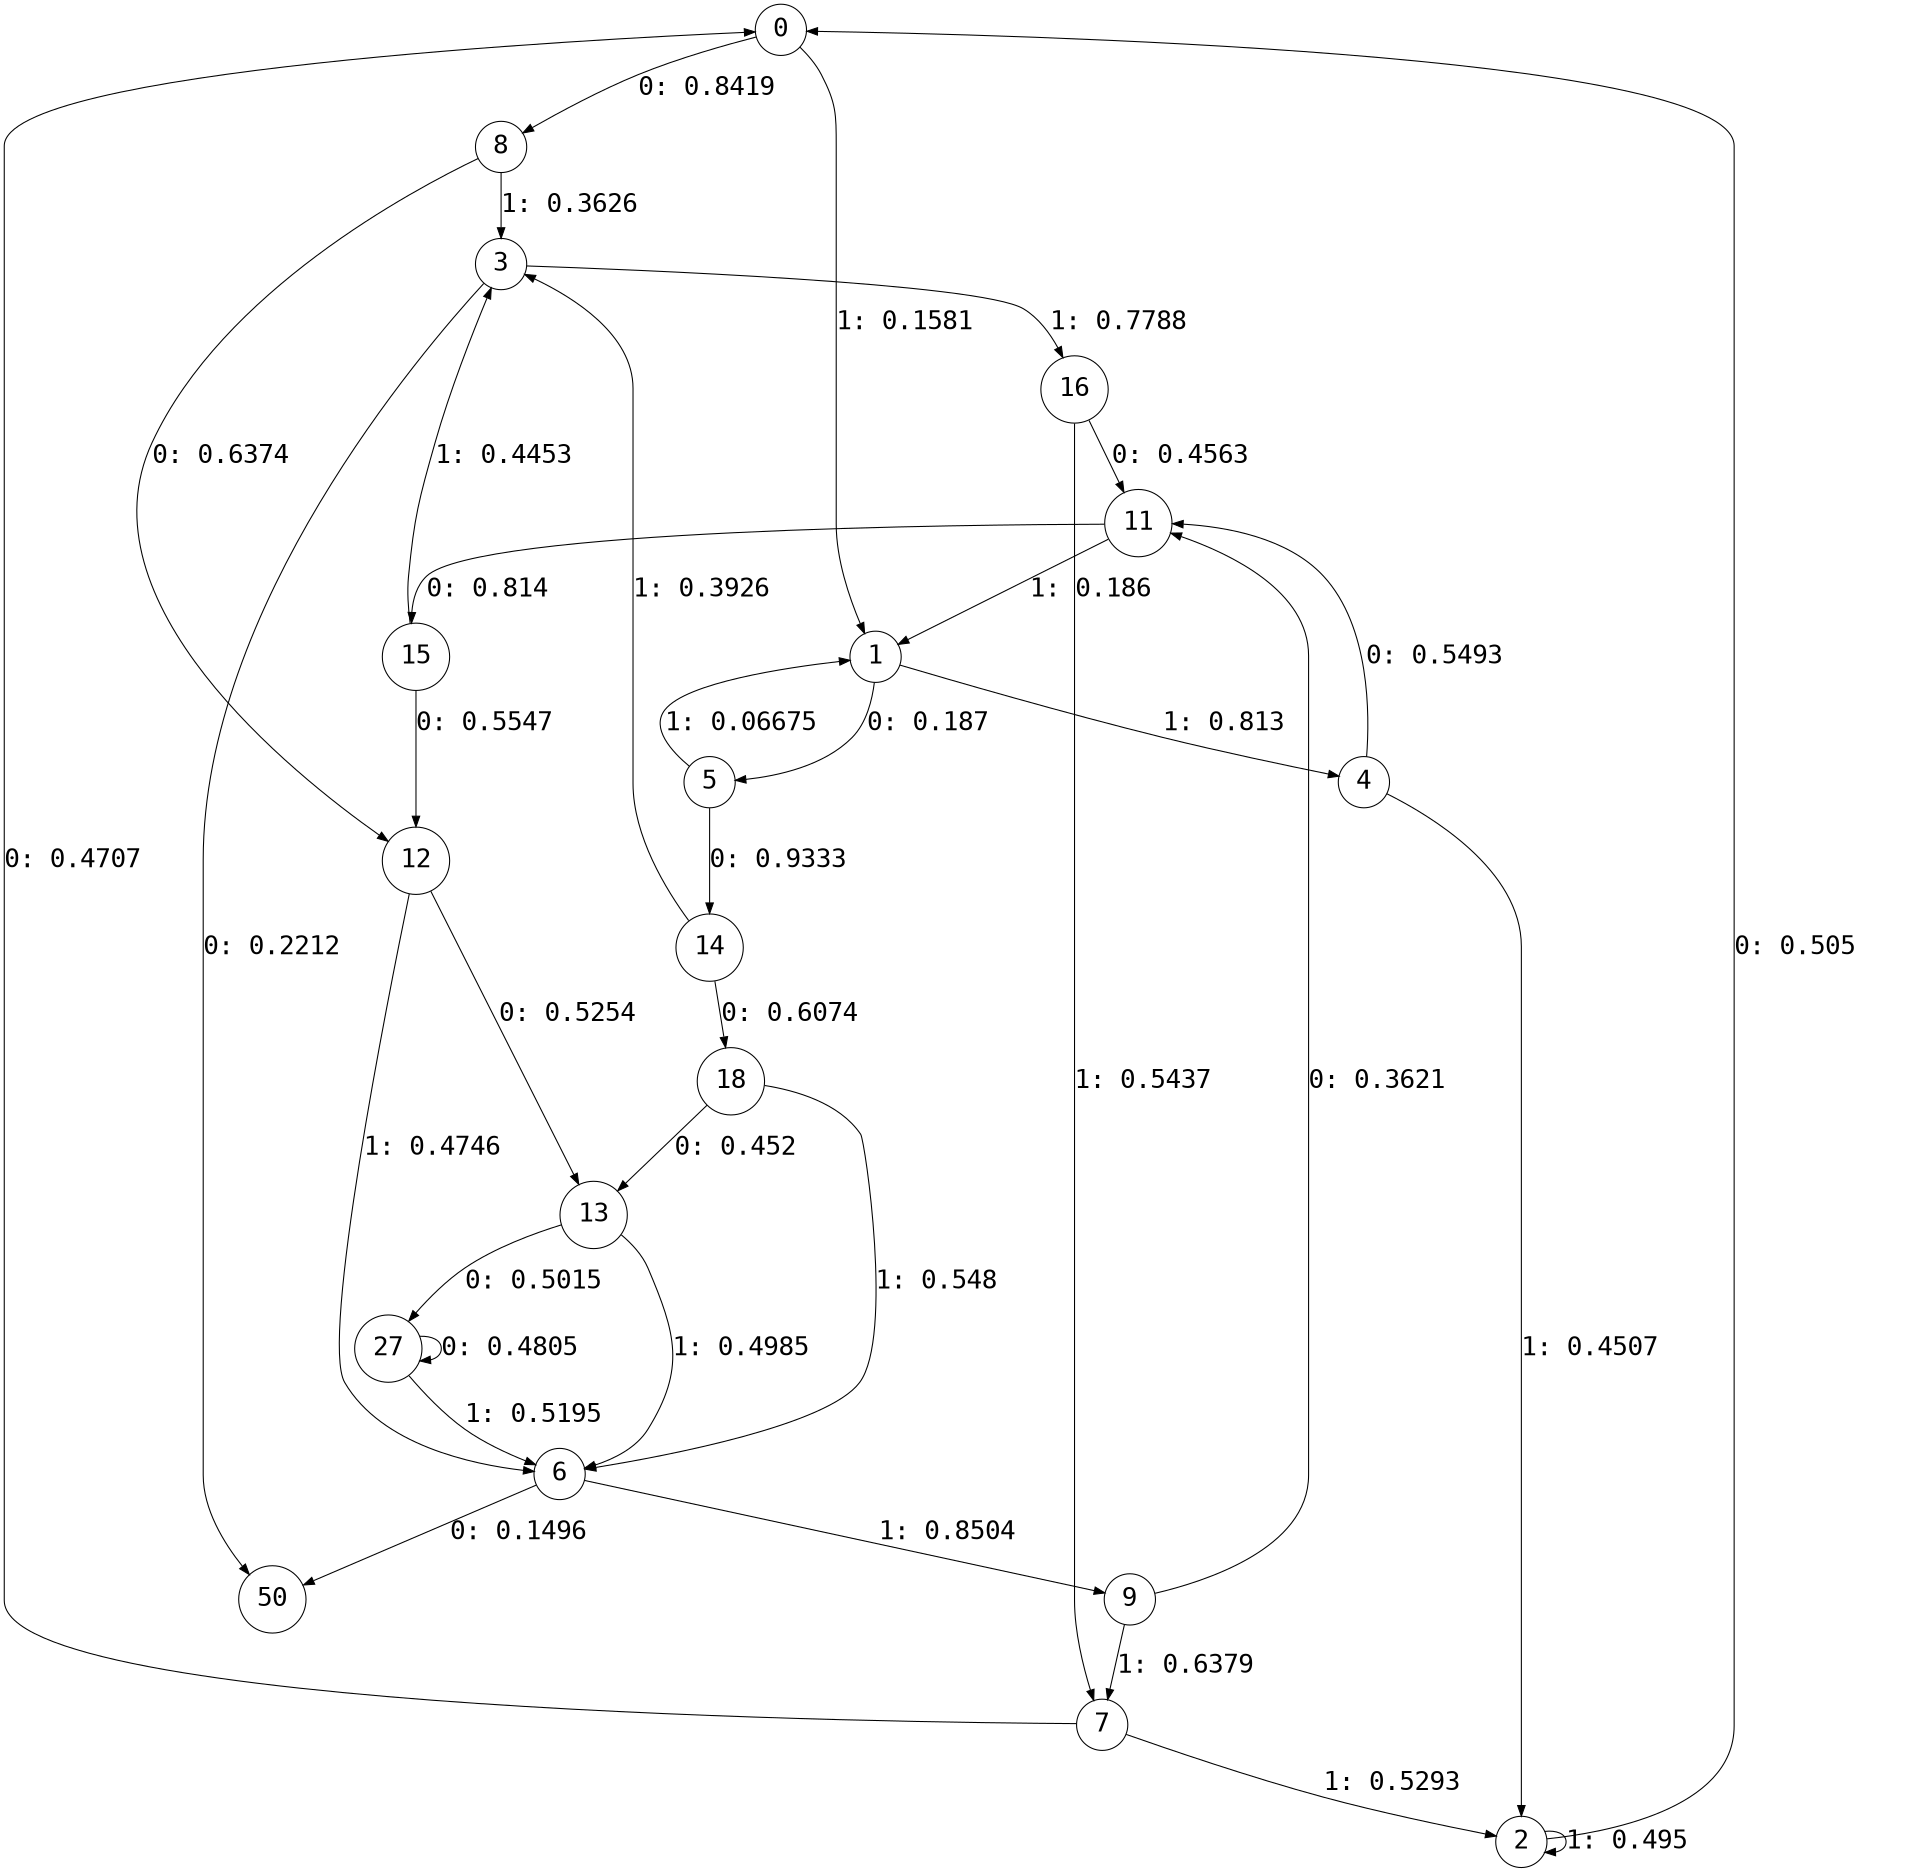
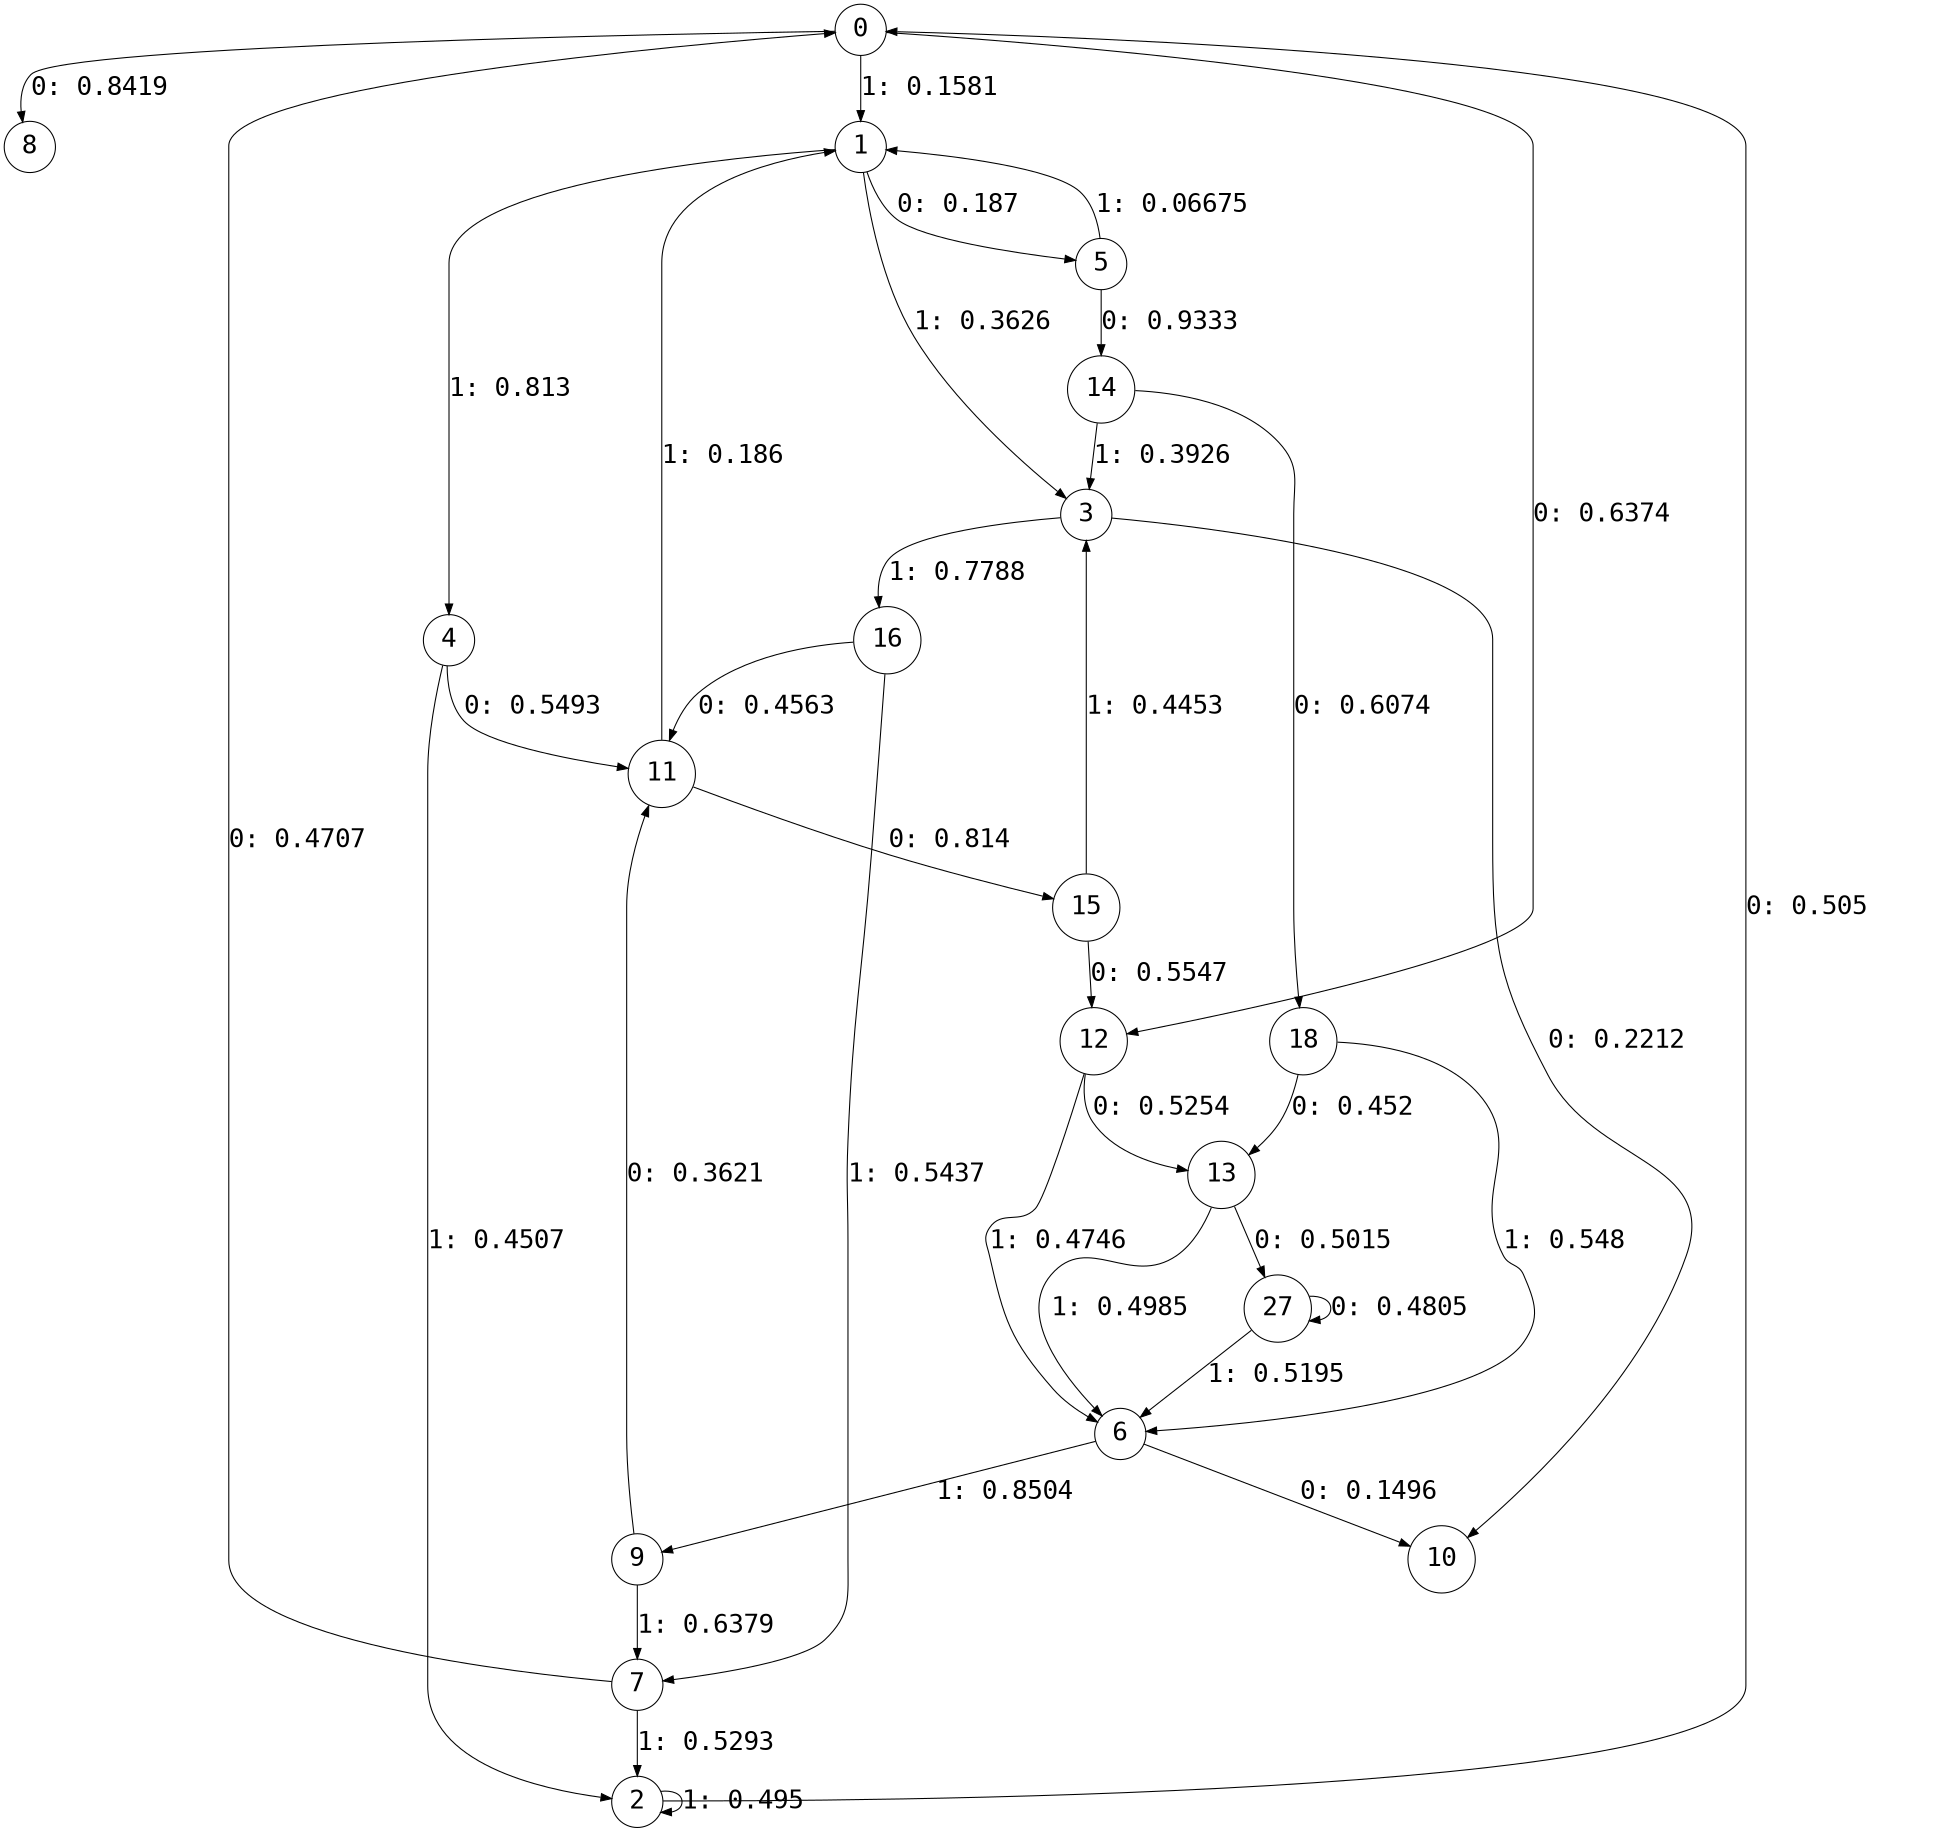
edge "8" -> "3": now "1" -> "3"
edge "8" -> "12": now "0" -> "12"
node "50": label "50" -> "10"
